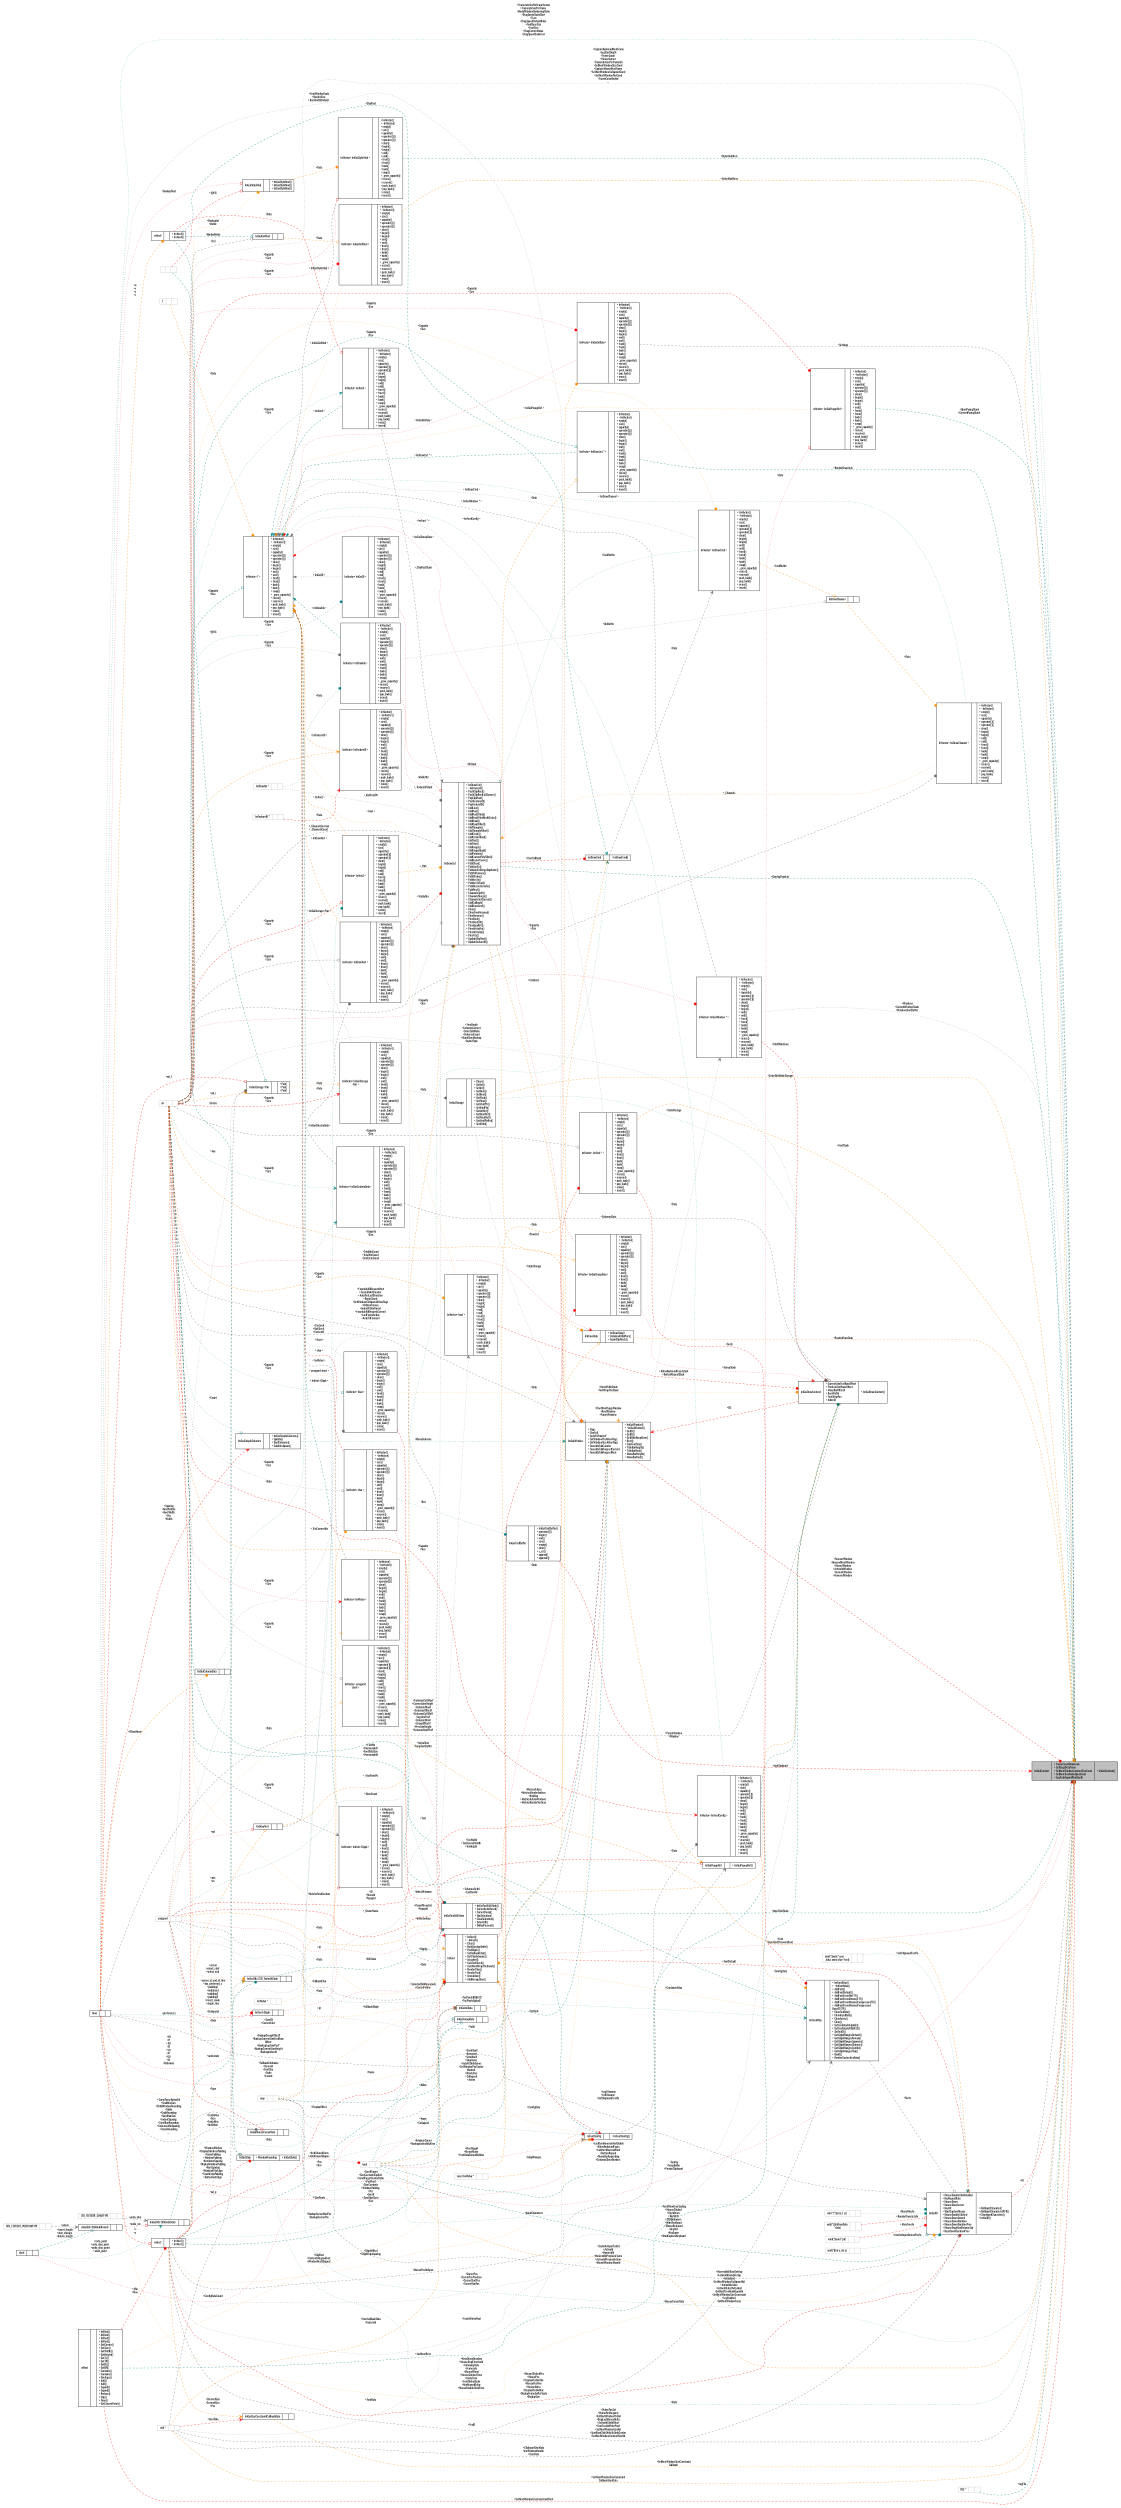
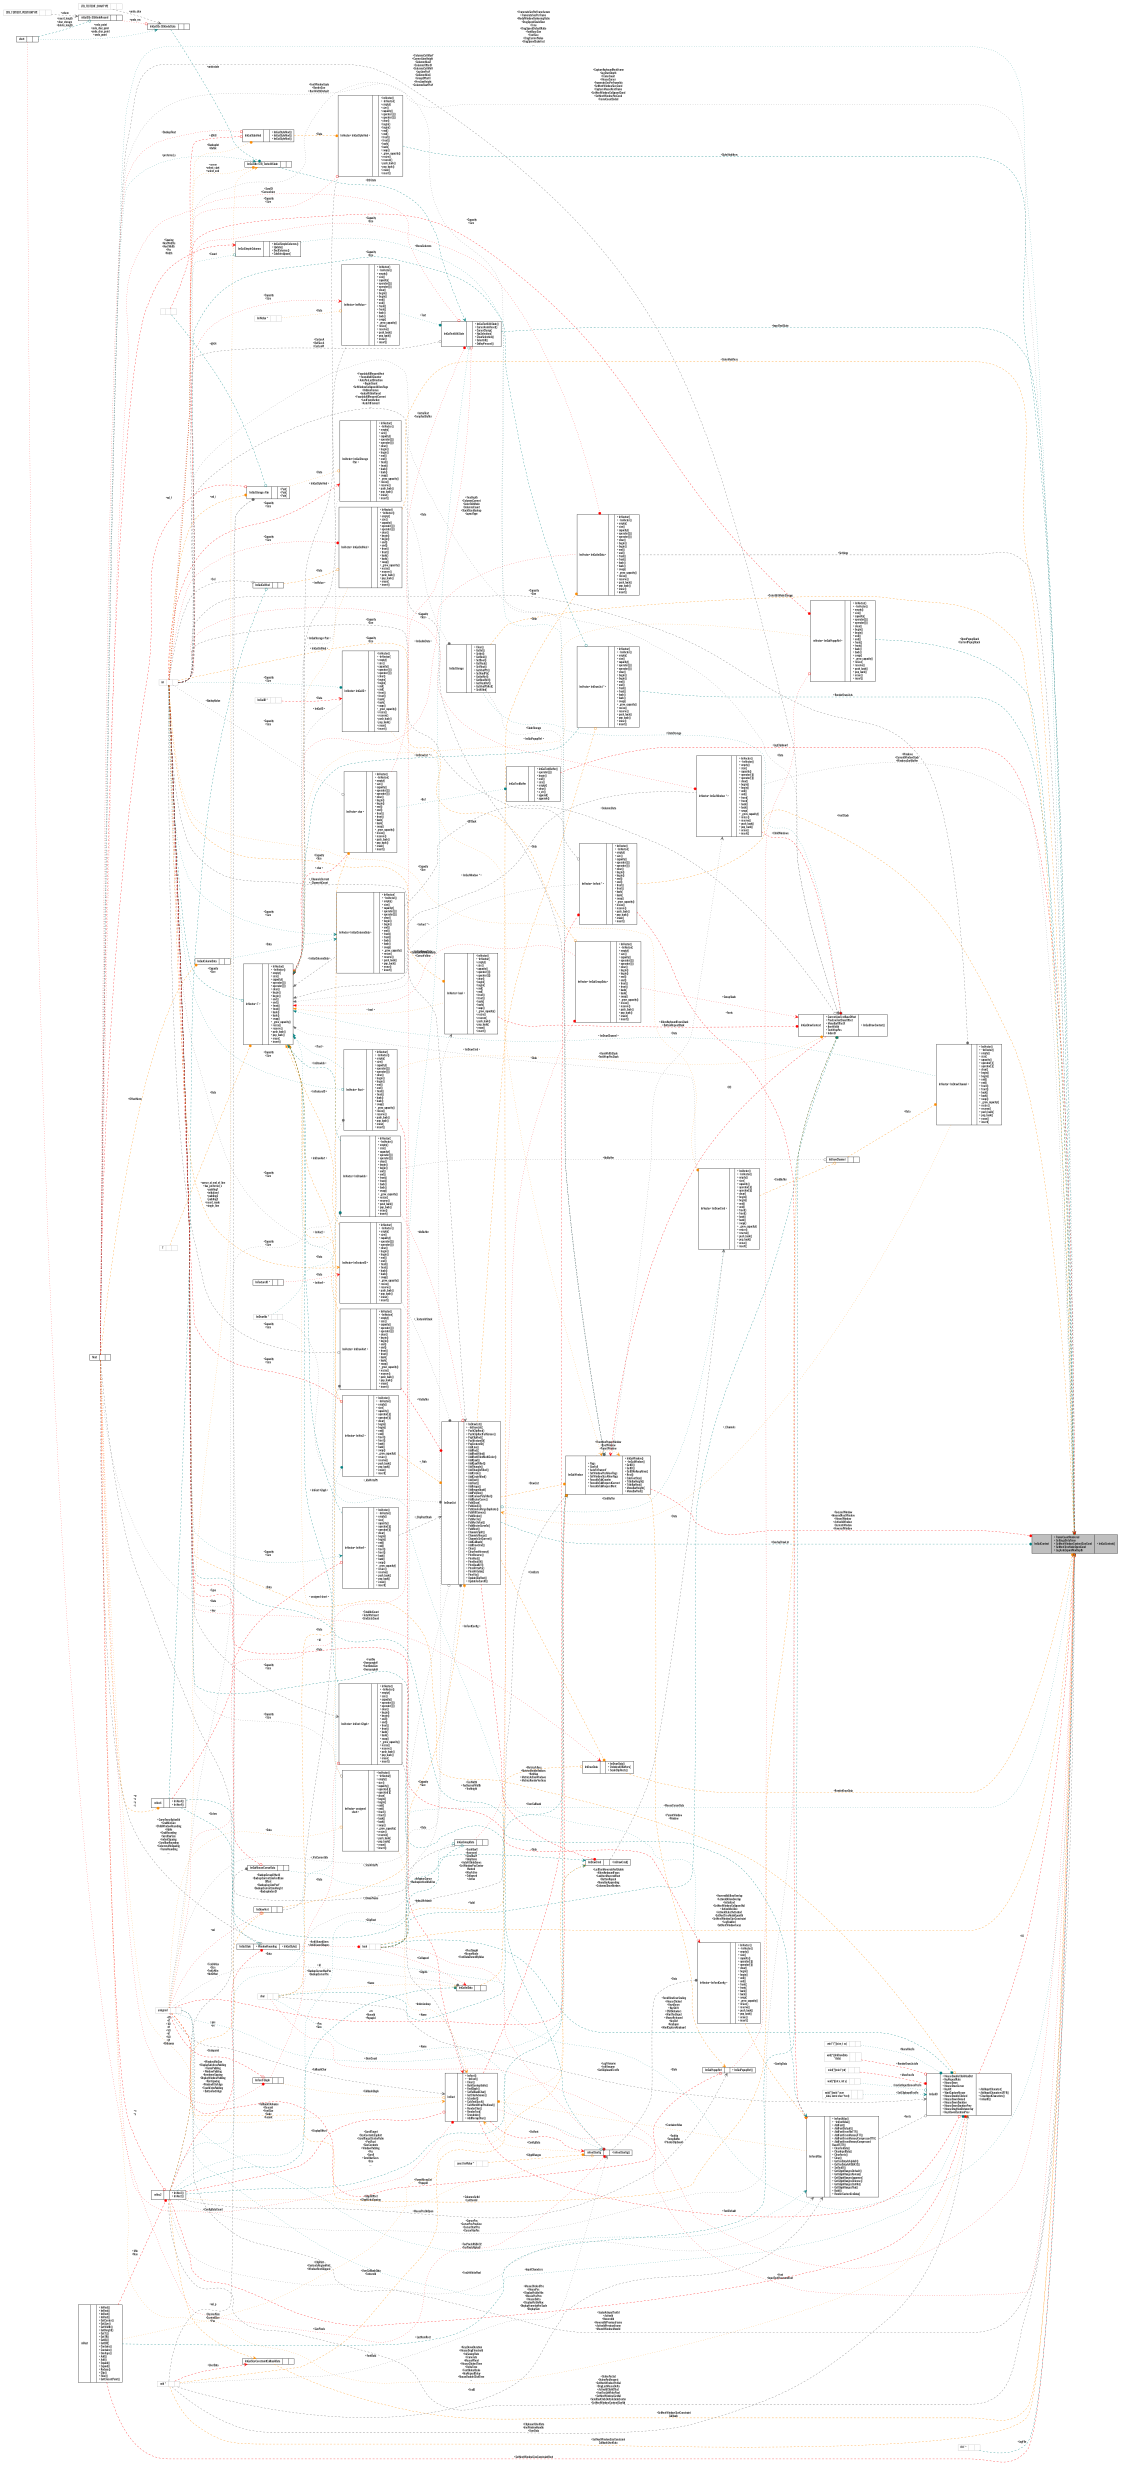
node "ImGuiID *": added
node "ImTextureID *": color grey75 -> black
edge "ImTextureID *" -> "ImVector< ImTextureID >": style dashed -> dotted
edge "ImVector< ImGuiID >" -> "ImGuiWindow": color red -> darkorange
edge "int" -> "ImFont": removed, label "+MetricsTotalSurface"
